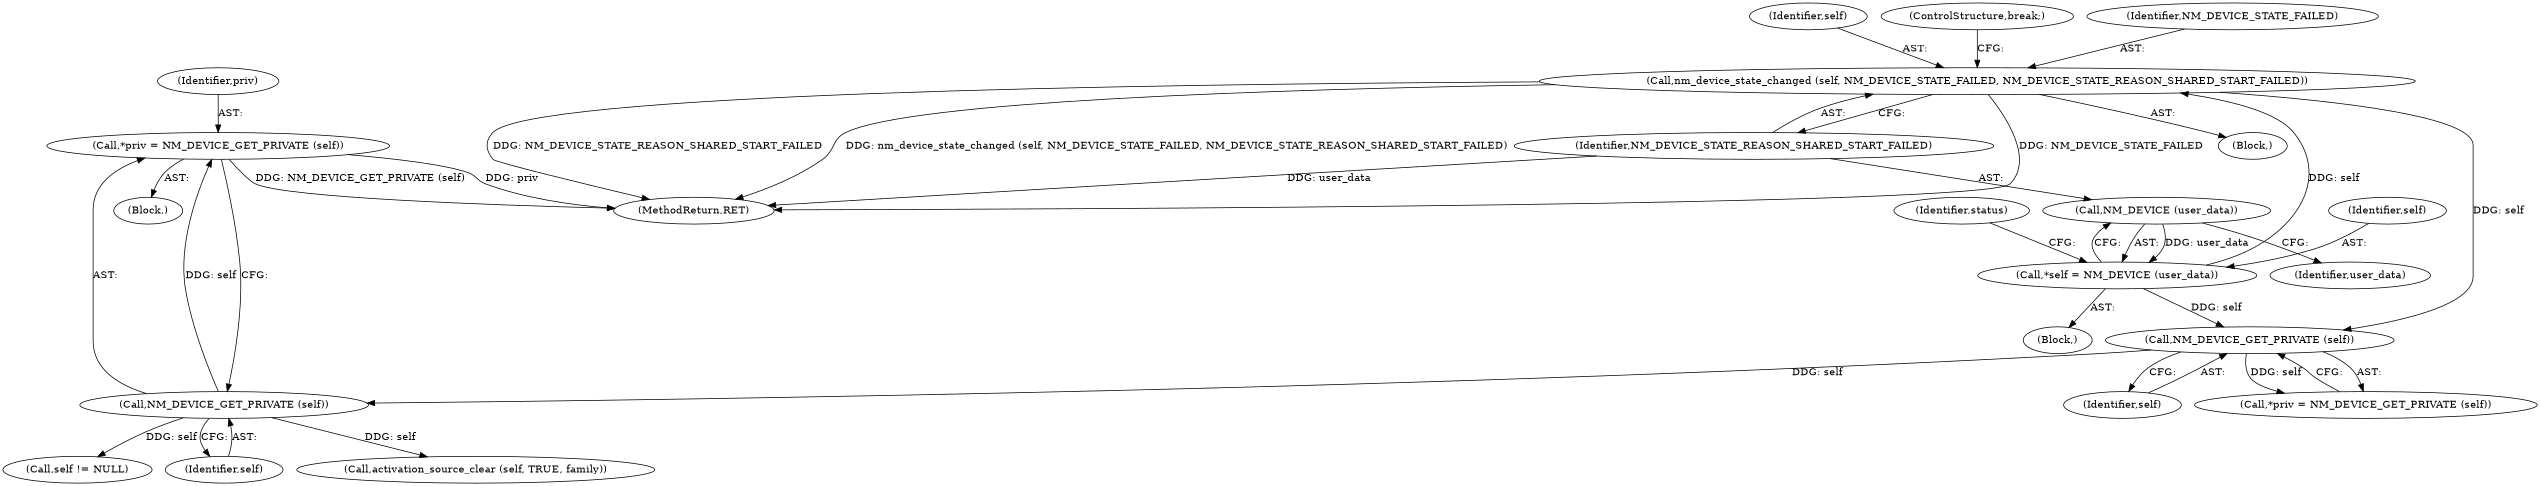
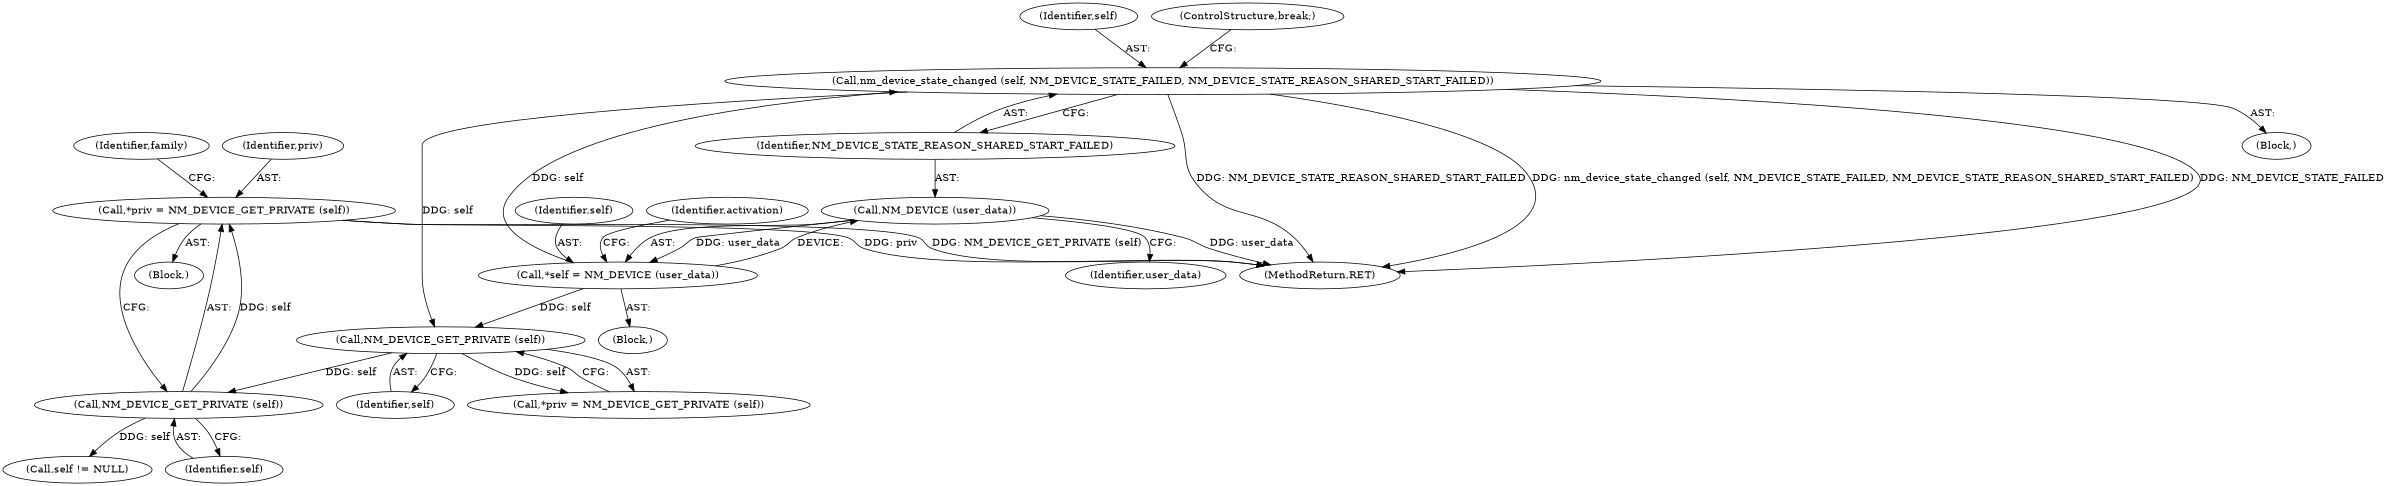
node "(Identifier,NM_DEVICE_STATE_FAILED)": removed
node "(Identifier,family)": added
edge "(Identifier,NM_DEVICE_STATE_REASON_SHARED_START_FAILED)" -> "(MethodReturn,RET)": now "(Call,NM_DEVICE (user_data))" -> "(MethodReturn,RET)"
node "(Identifier,status)": label "(Identifier,status)" -> "(Identifier,activation)"
edge "(Call,*self = NM_DEVICE (user_data))" -> "(Call,NM_DEVICE (user_data))": label "CFG: " -> "DEVICE: "
node "(Call,activation_source_clear (self, TRUE, family))": removed
